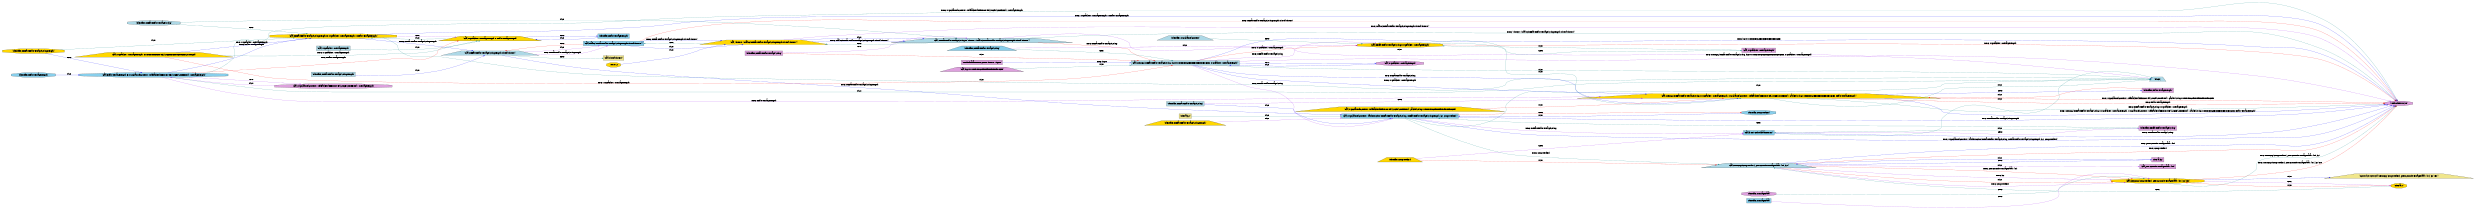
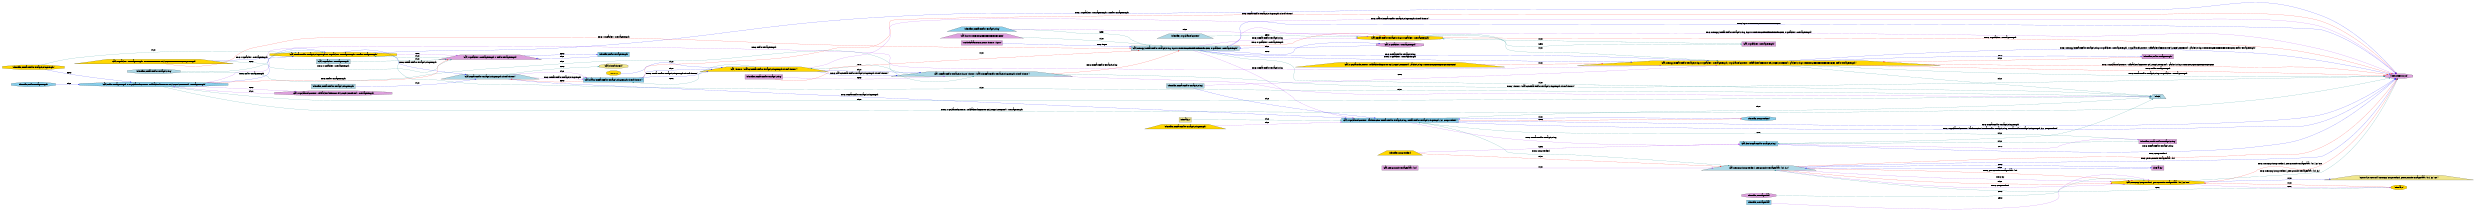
node "(Call,zrtpPacket->messageLength + HelloMessageLength)": fillcolor gold -> plum
node "(Call,sizeof(uint8_t))": shape box -> octagon
node "(Call,free(MethodParameterIn))": label "(Call,free(MethodParameterIn))" -> "(Call,free(DHPartHelloMessageString))"
edge "(Call,memcmp(computedHvi, peerCommitMessageData->hvi, 32))" -> "(Call,peerCommitMessageData->hvi)": reversed
